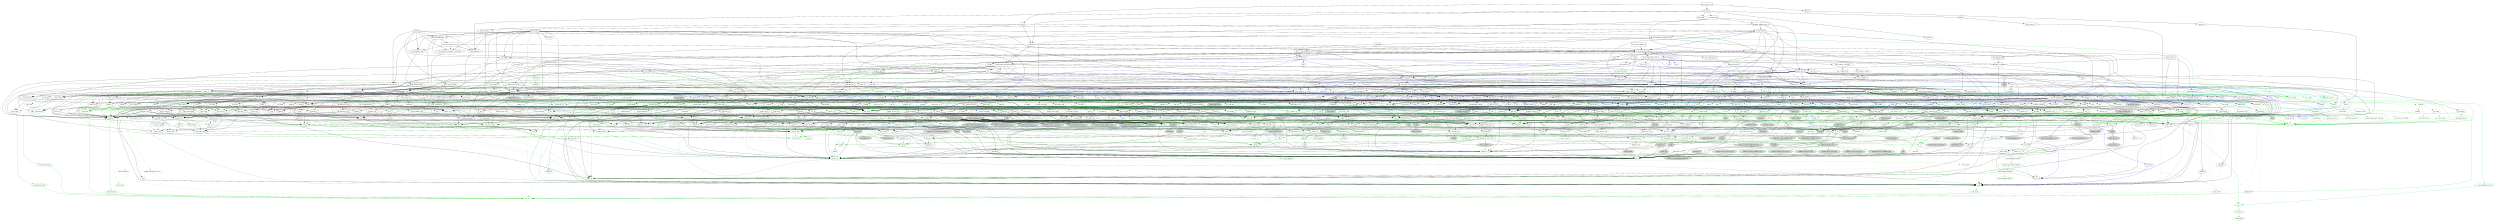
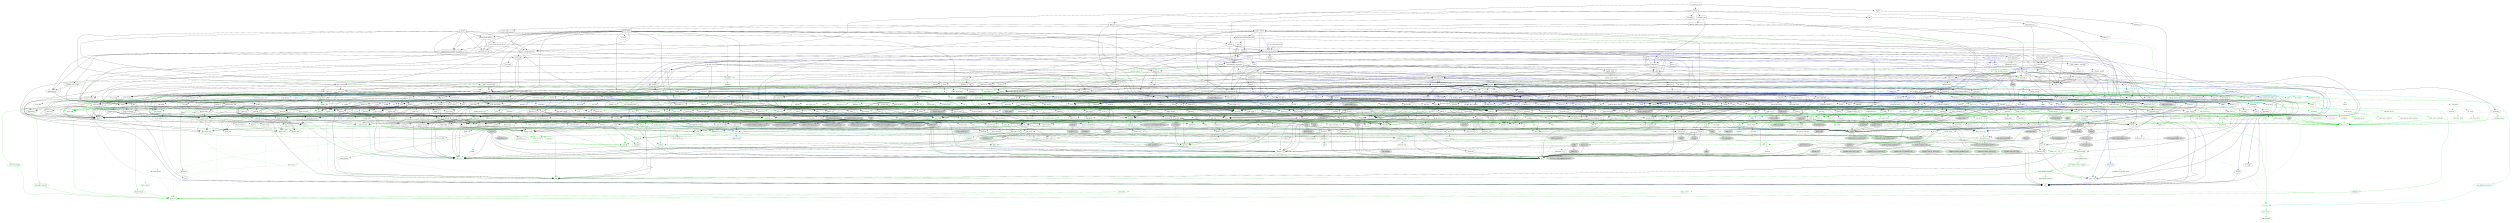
node "scoped-tls": removed
node "crossbeam-deque": removed
